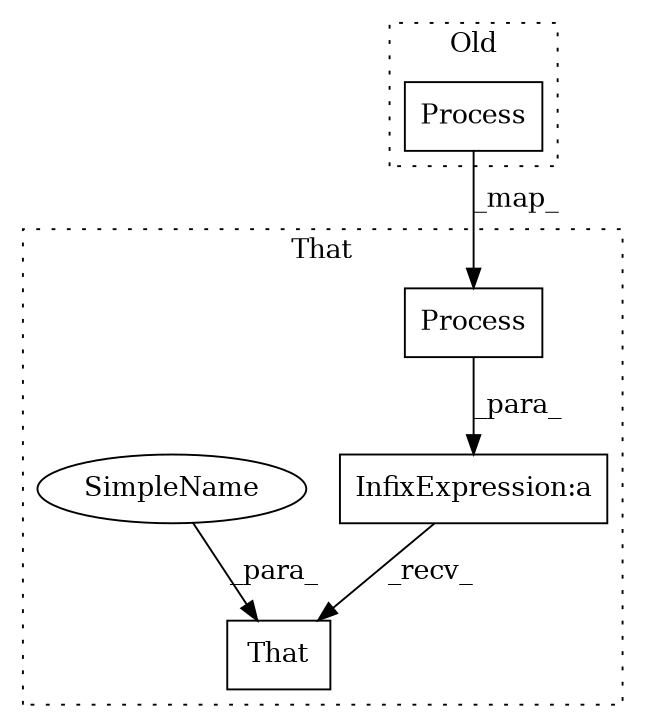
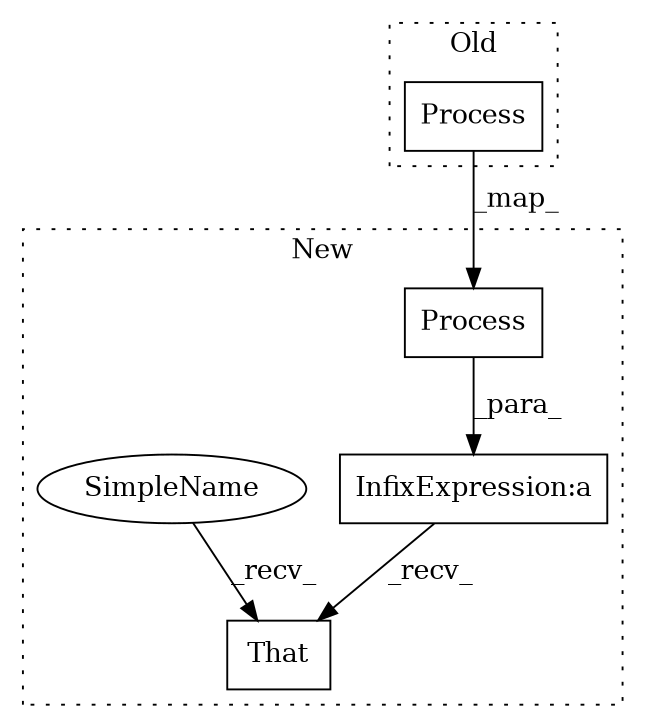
cluster "That": label "That" -> "New"
edge "SimpleName" -> "That": label "_para_" -> "_recv_"
